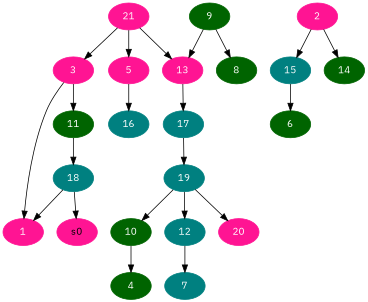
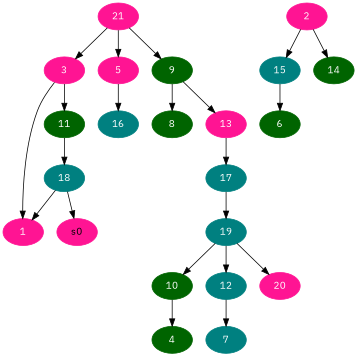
edge "21" -> "13": now "21" -> "9"
